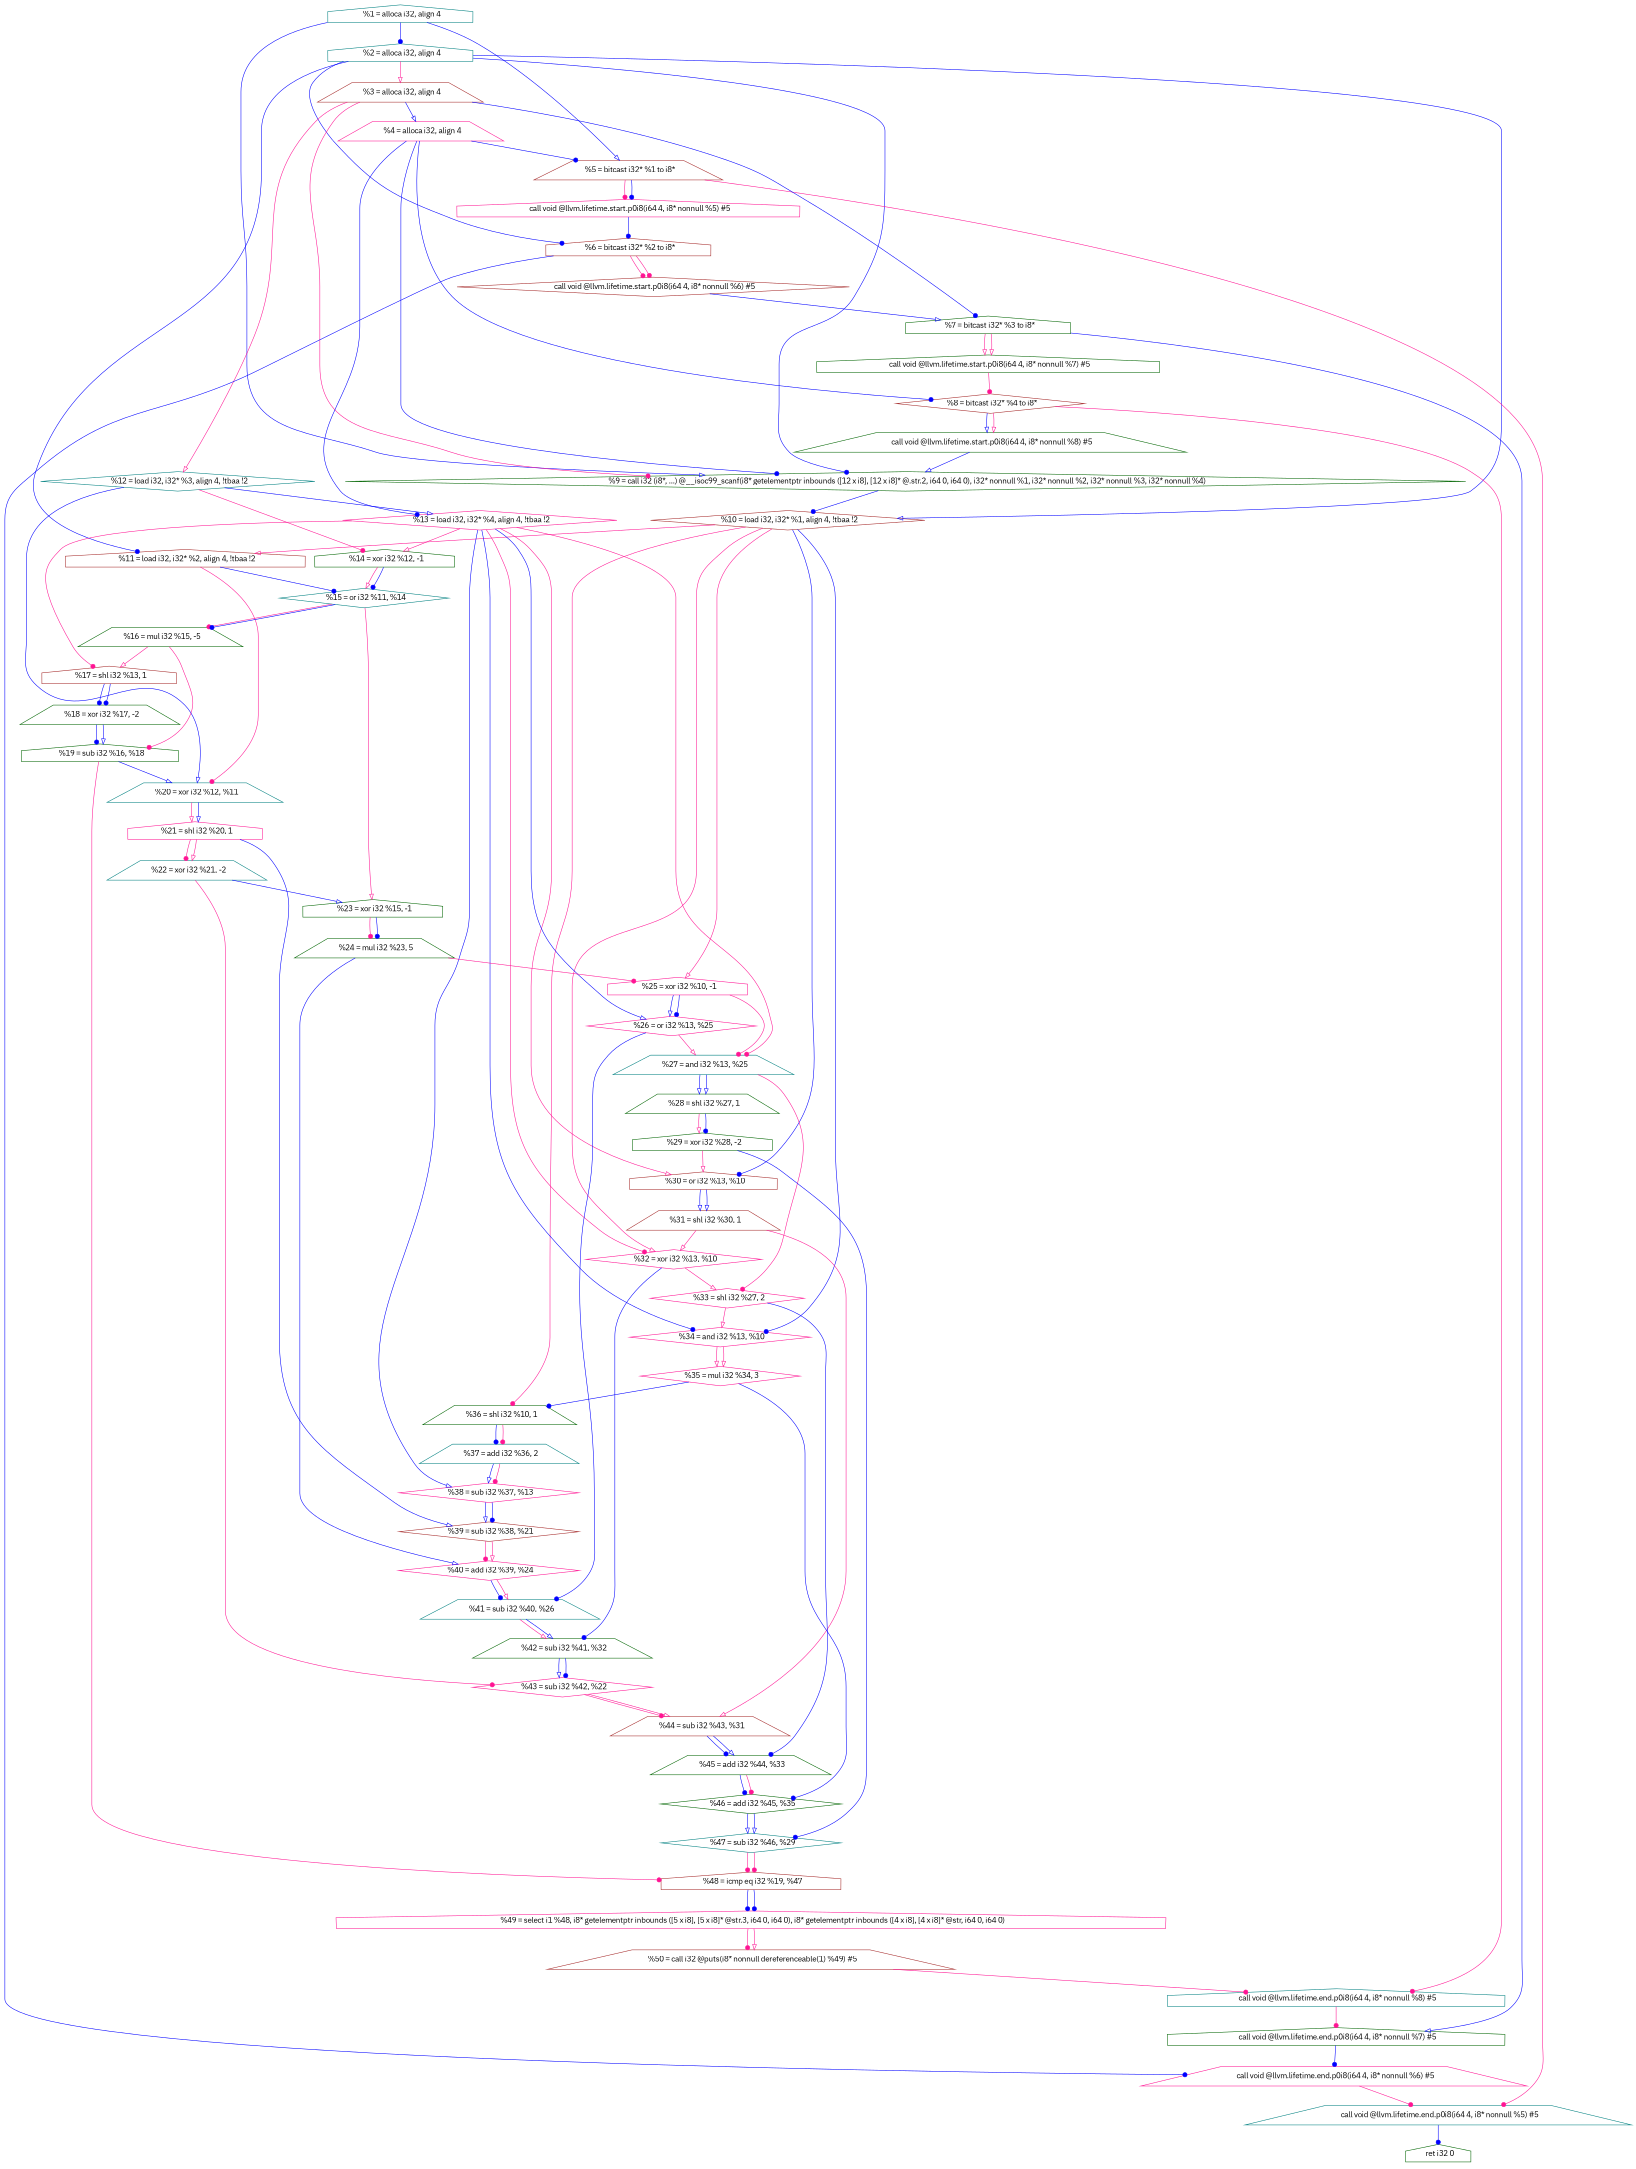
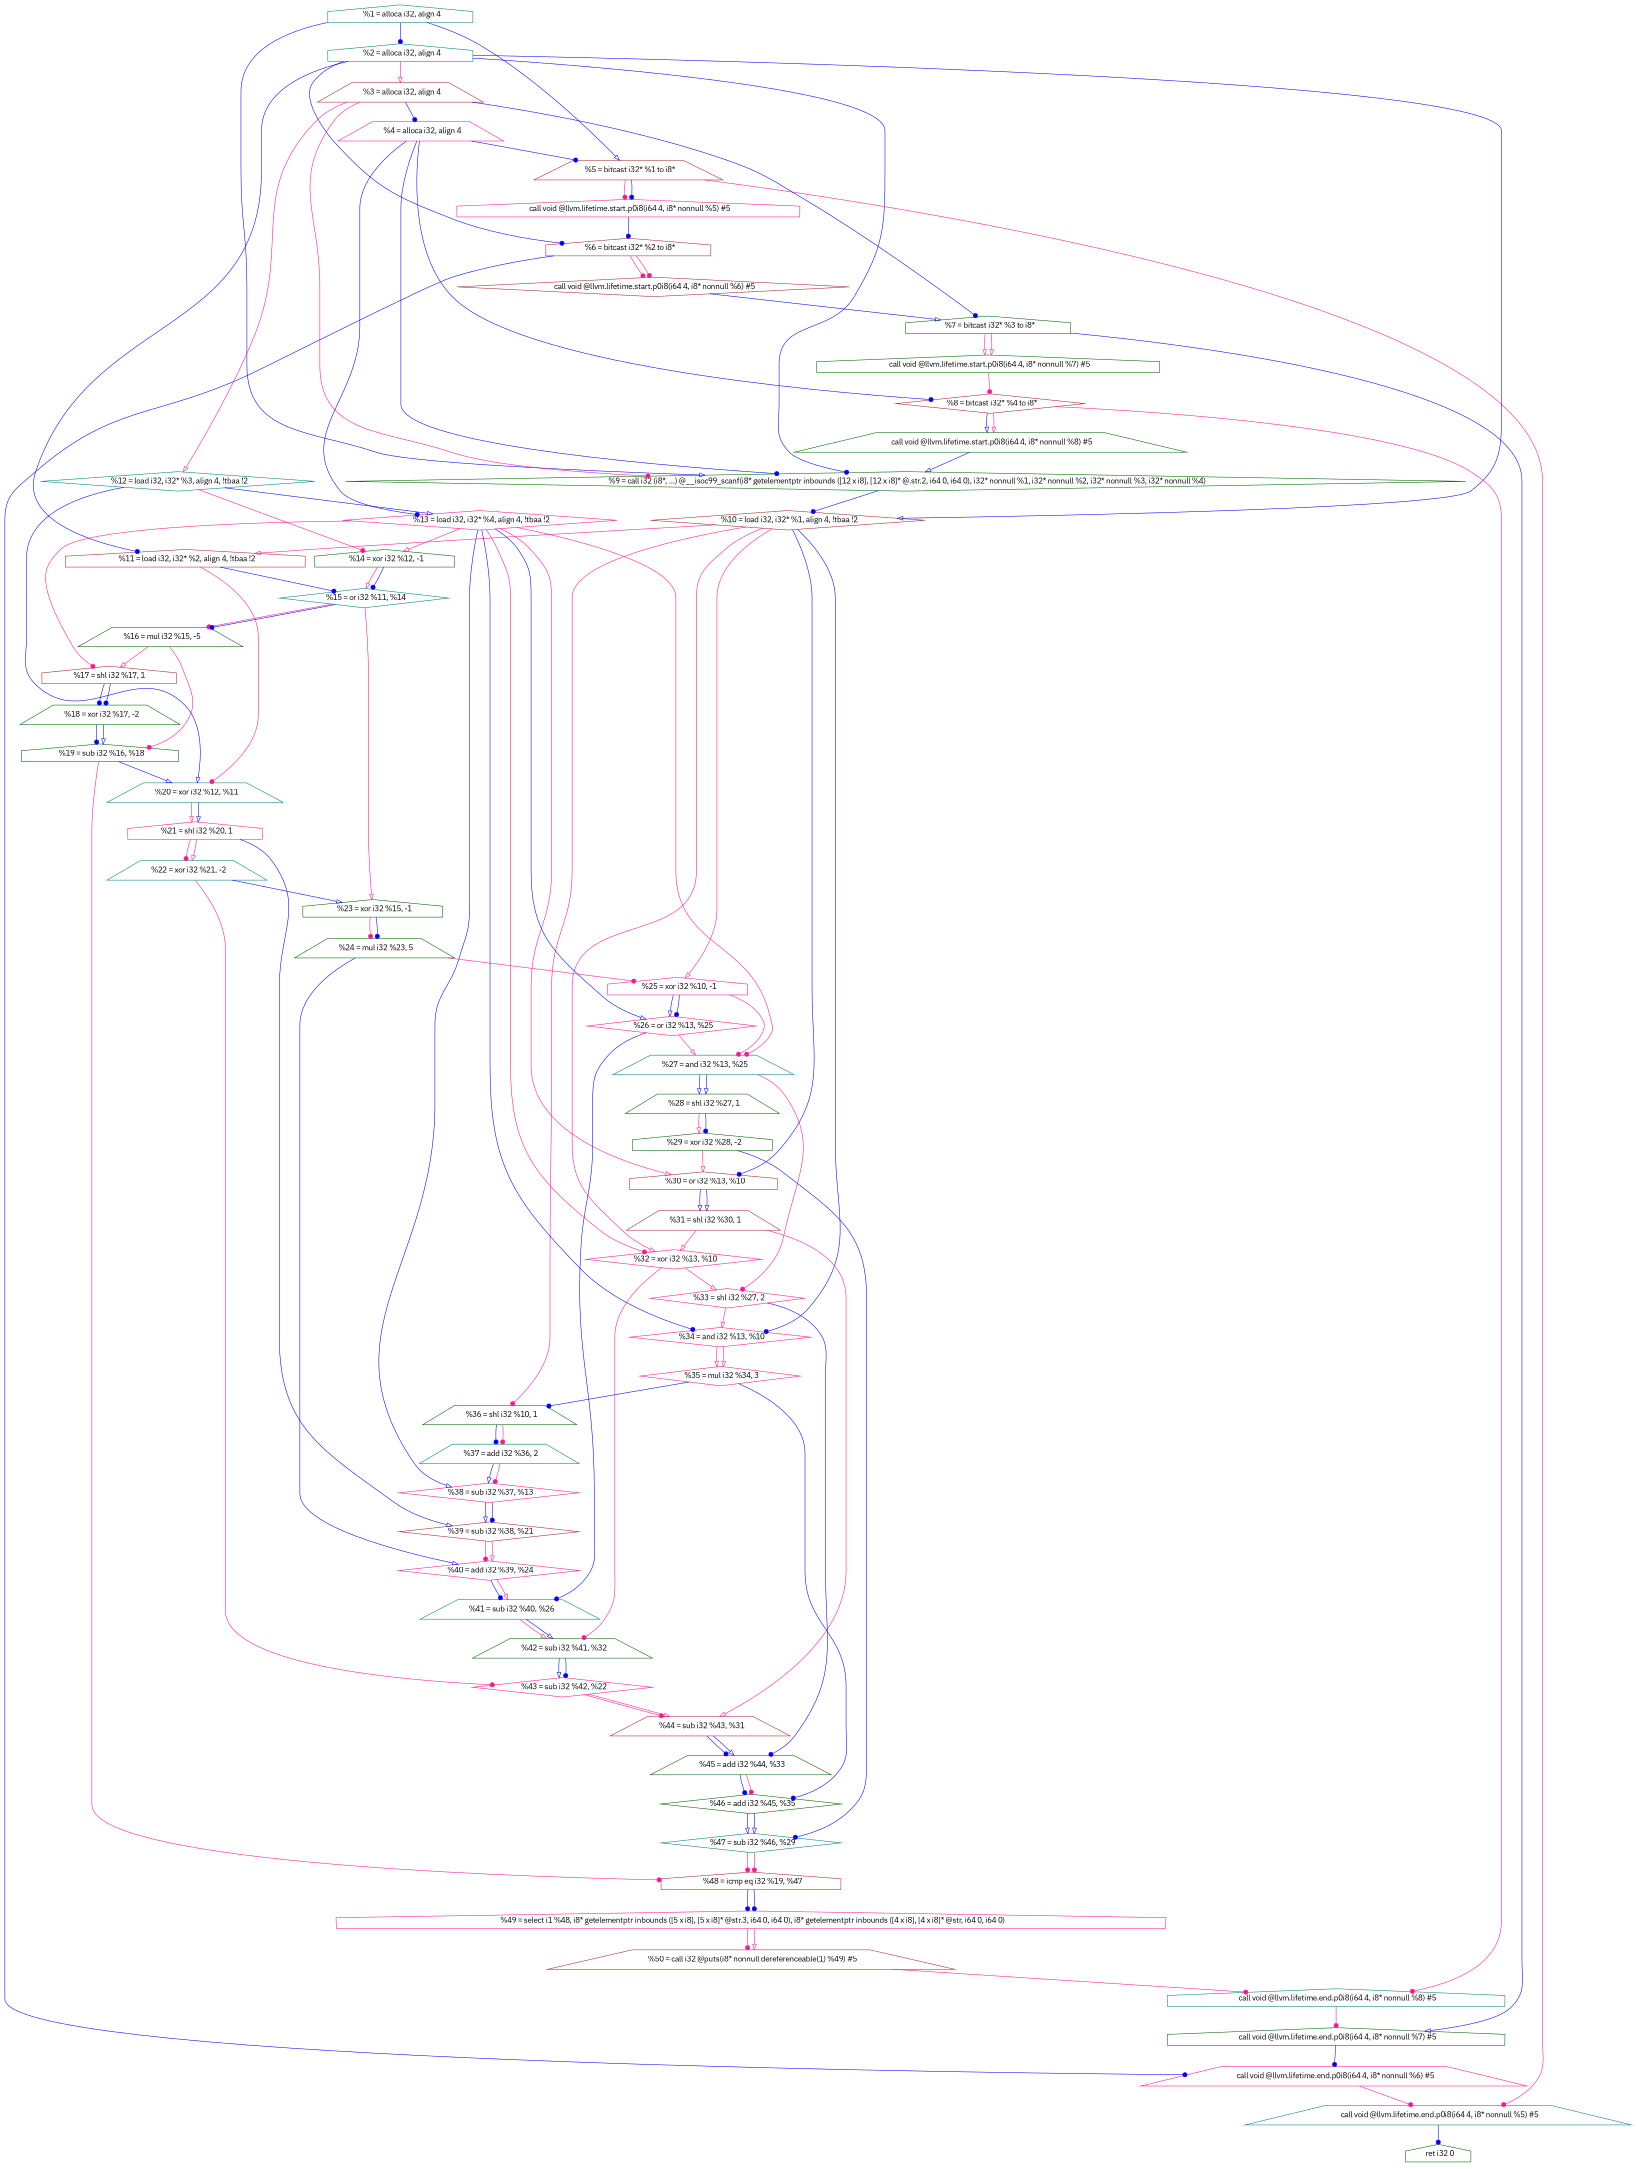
edge "%3 = alloca i32, align 4" -> "%4 = alloca i32, align 4": arrowhead onormal -> dot
node "%17 = shl i32 %13, 1": label "%17 = shl i32 %13, 1" -> "%17 = shl i32 %17, 1"
edge "%32 = xor i32 %13, %10" -> "%42 = sub i32 %41, %32": color blue -> deeppink
